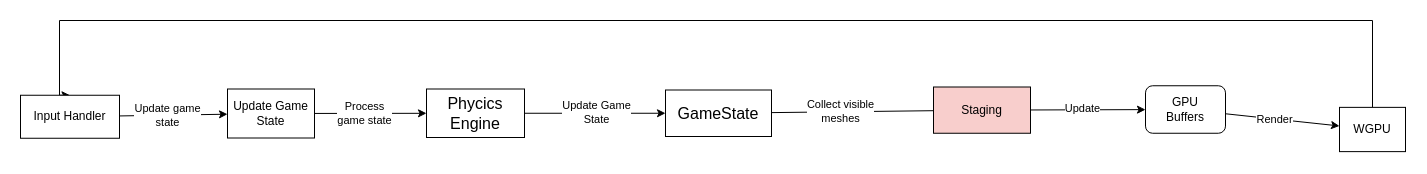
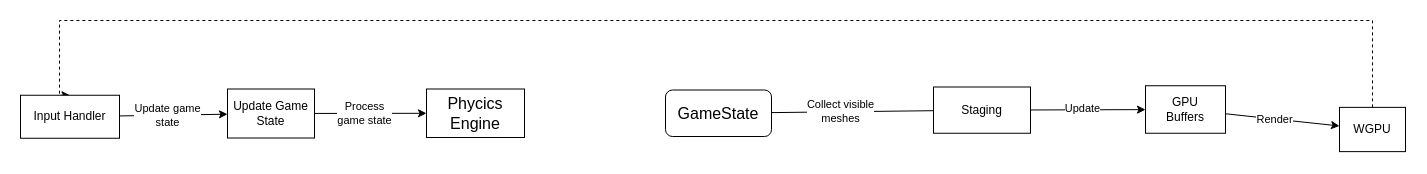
edge "WGPU" -> "Input Handler": style solid -> dashed
node "Staging": fillcolor #f8cecc -> #ffffff
node "GPU Buffers": shape rounded rectangle -> rectangle
edge "Phycics Engine" -> "GameState": removed, label "Update Game State"
node "GameState": shape rectangle -> rounded rectangle
